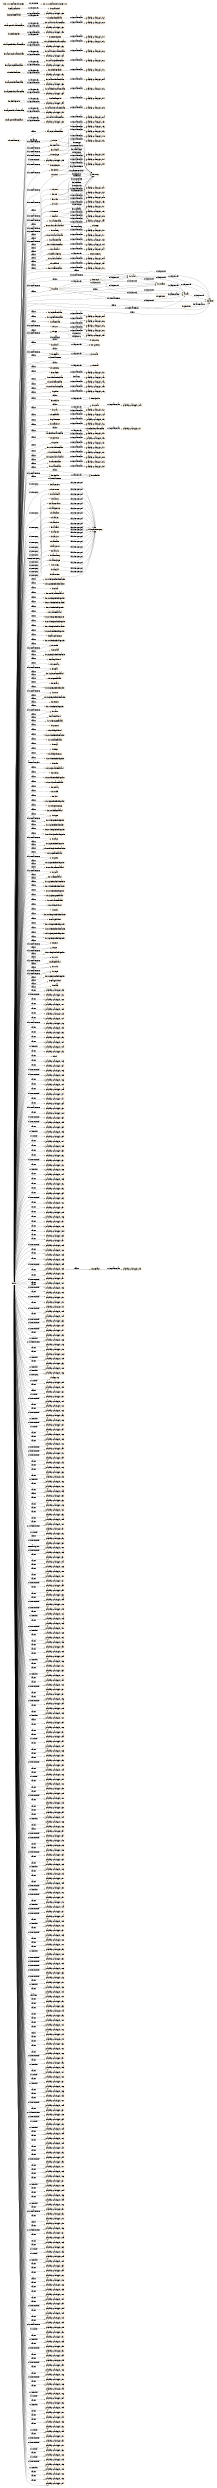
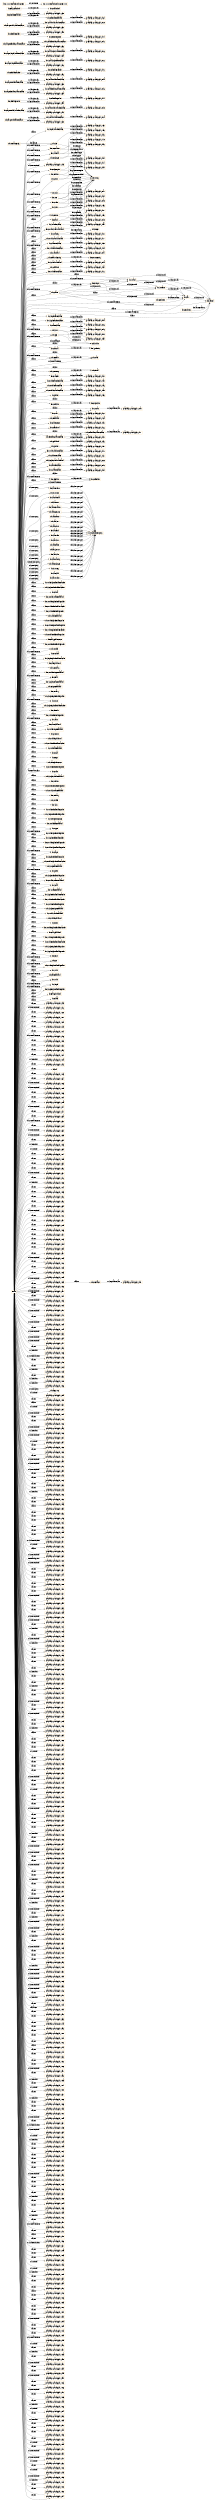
node "fda:SingleStrandNecklace": label "fda:SingleStrandNecklace" -> "xbo:SingleStrandNecklace"
edge "xbo:DoubleTasselNecklace" -> "-57a5b9f3:167a2b583f7:-7fa2": label "xbo:hasSex" -> "owl:equivalentClass"
node "xbo:DoubleFringeHeadband": added
node "xbo:MultiLeftInflexibleArmlet": added
